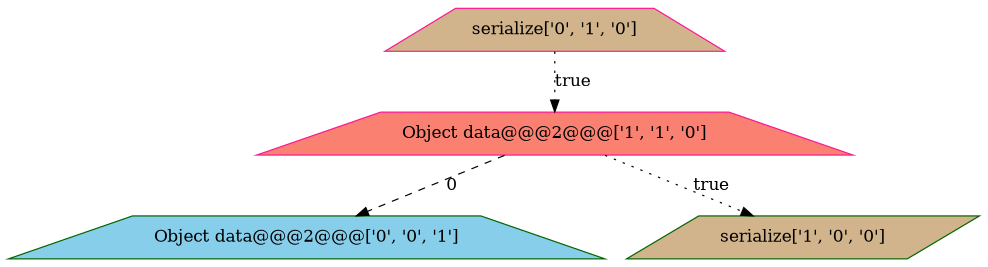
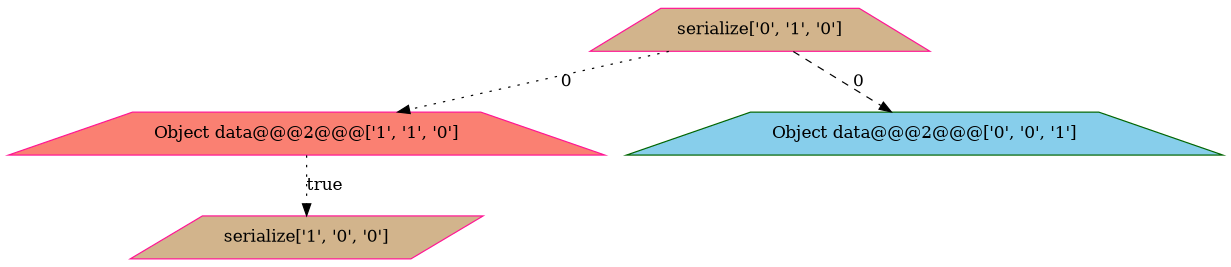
edge "serialize['0', '1', '0']" -> "Object data@@@2@@@['1', '1', '0']": label "true" -> "0"
edge "Object data@@@2@@@['1', '1', '0']" -> "Object data@@@2@@@['0', '0', '1']": now "serialize['0', '1', '0']" -> "Object data@@@2@@@['0', '0', '1']"
node "serialize['1', '0', '0']": color darkgreen -> deeppink
